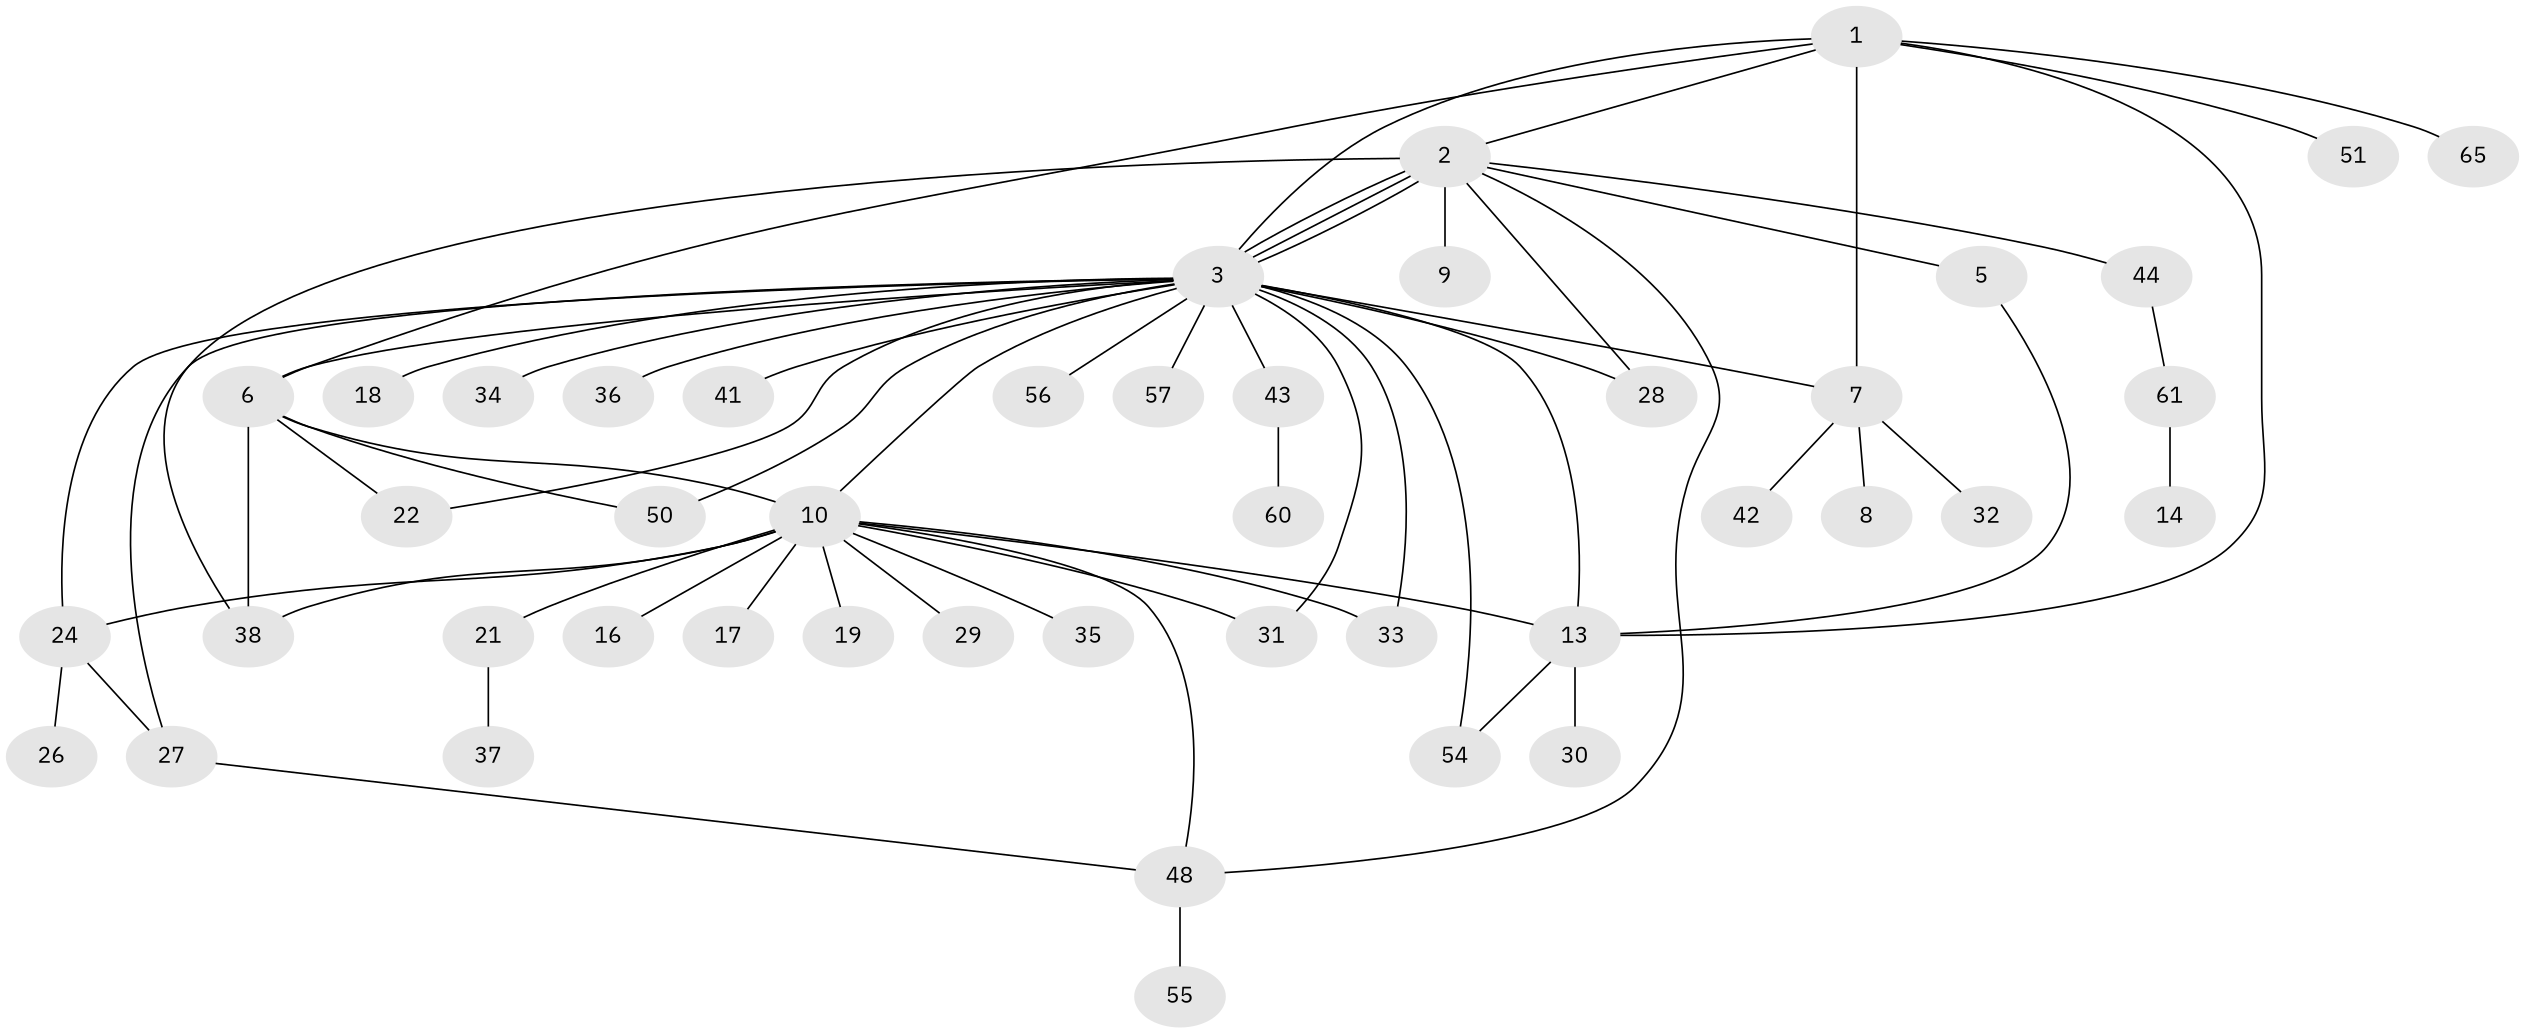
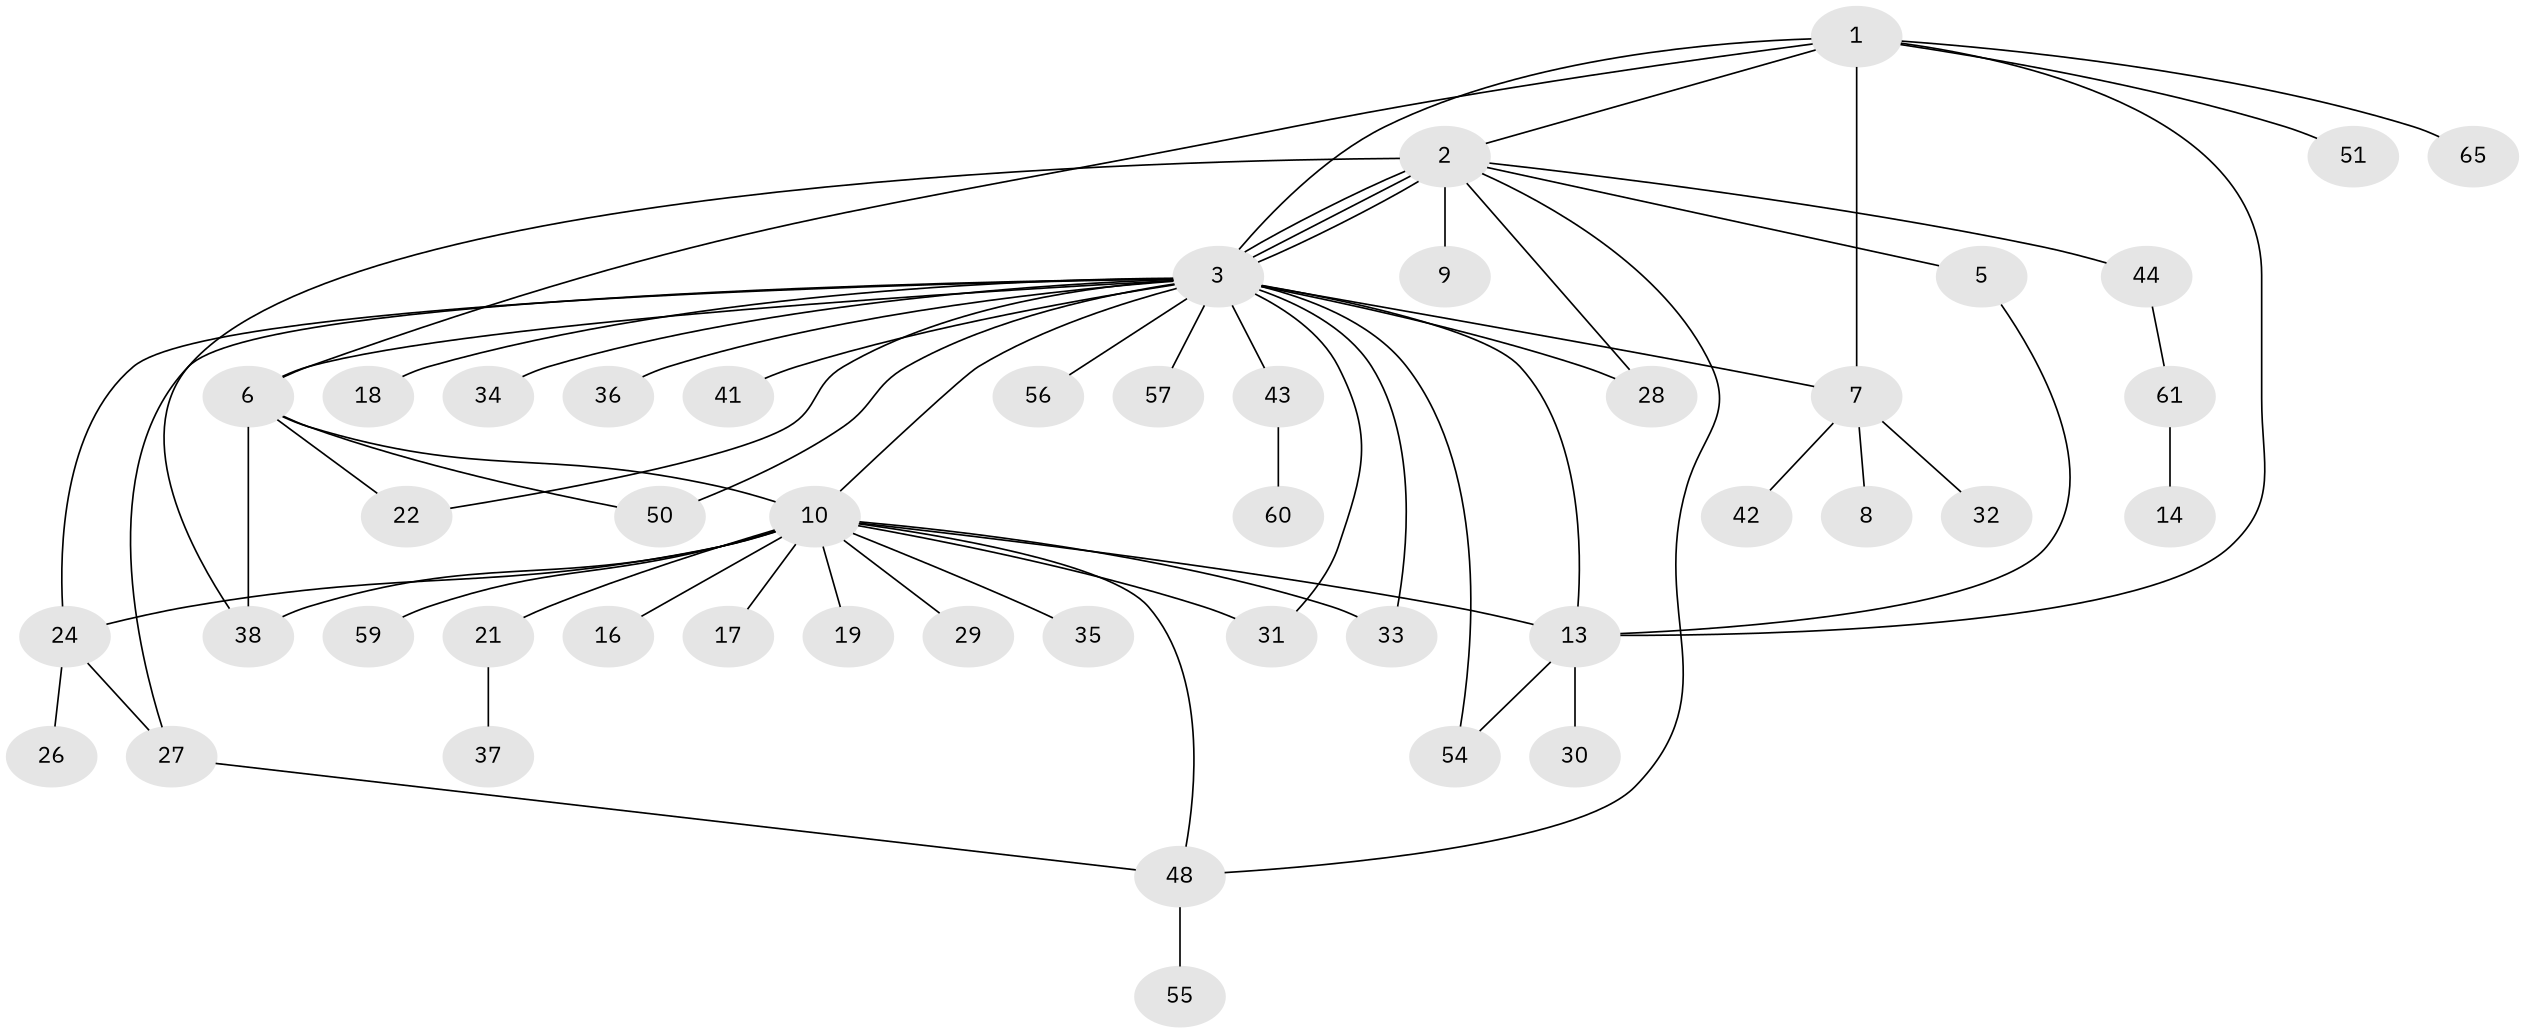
node "59": added
